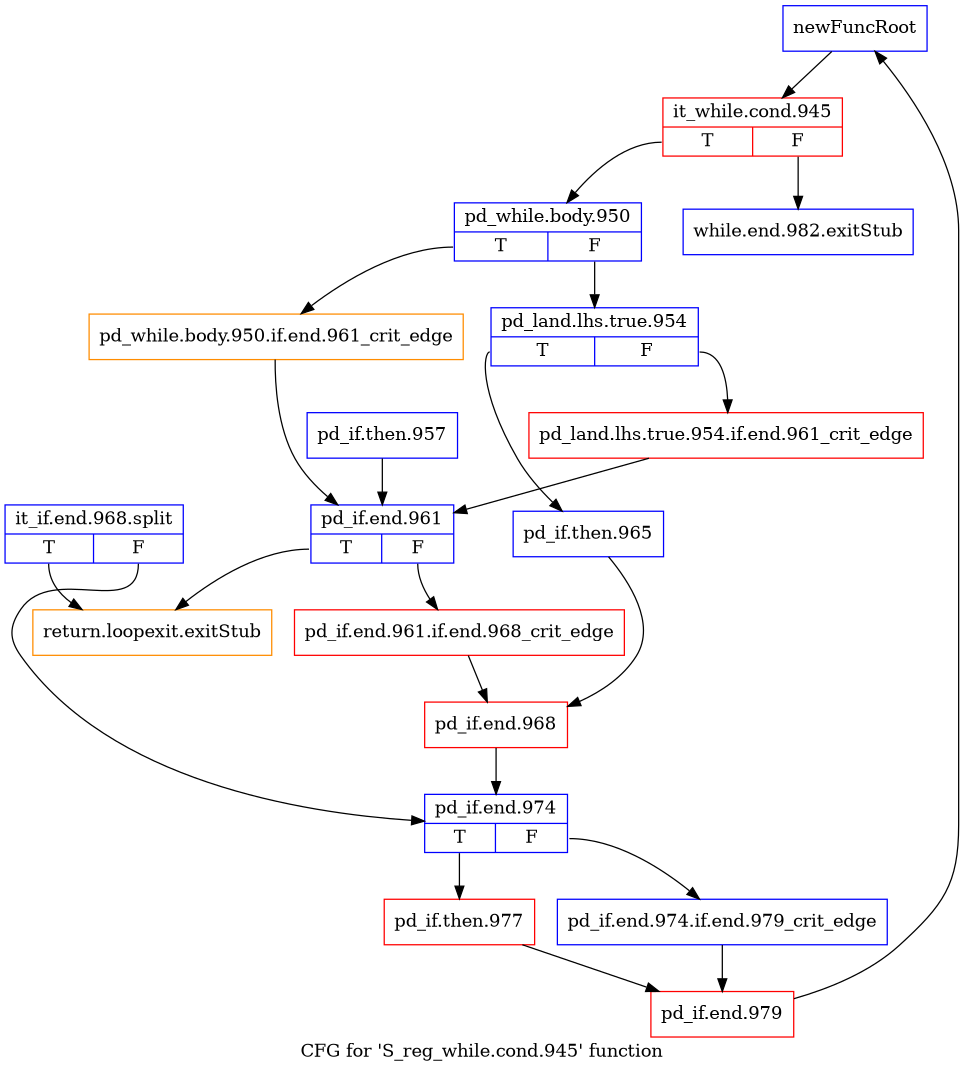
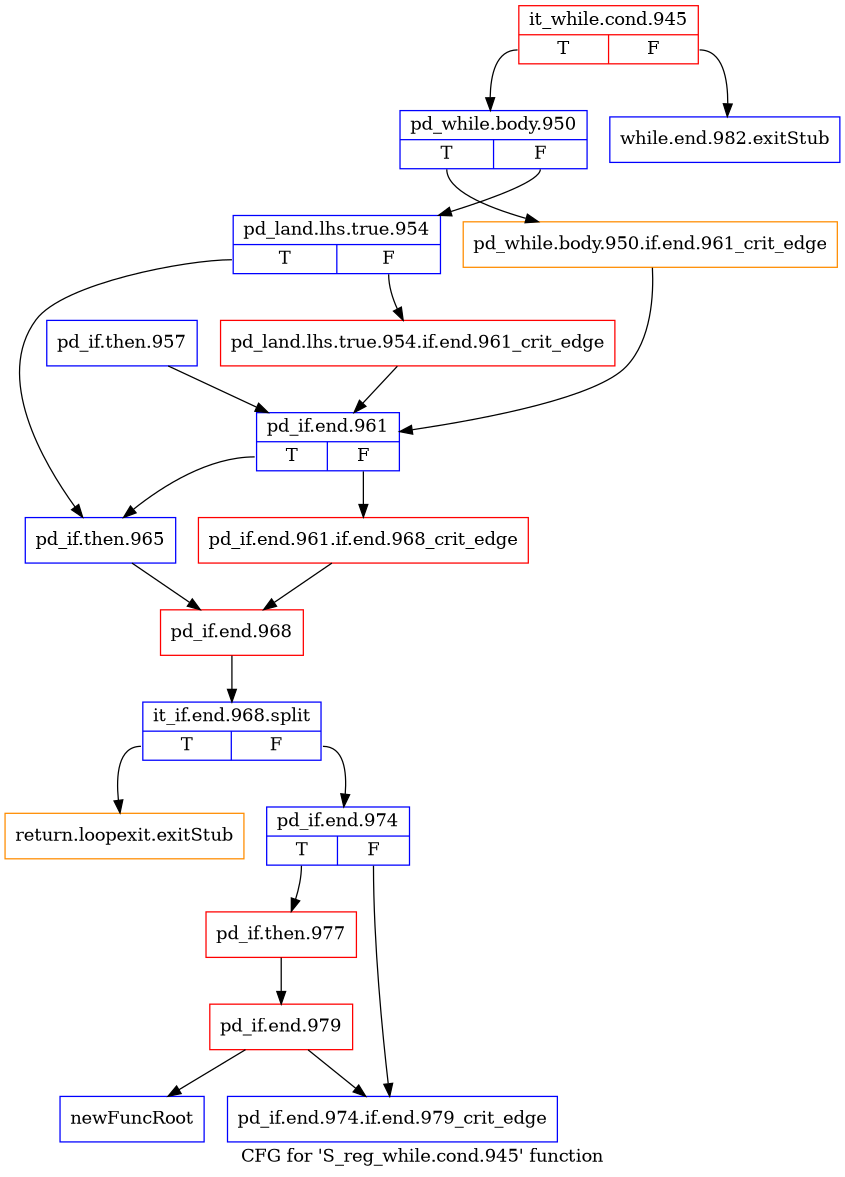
edge "newFuncRoot" -> "it_while.cond.945": removed
edge "pd_if.end.961" -> "return.loopexit.exitStub": now "pd_if.end.961" -> "pd_if.then.965"
edge "pd_if.end.968" -> "pd_if.end.974": now "pd_if.end.968" -> "it_if.end.968.split"
edge "pd_if.end.974.if.end.979_crit_edge" -> "pd_if.end.979": reversed
